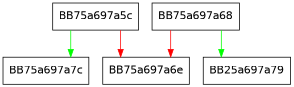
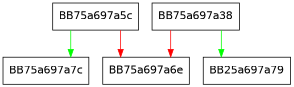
node "BB75a697a68": label "BB75a697a68" -> "BB75a697a38"
